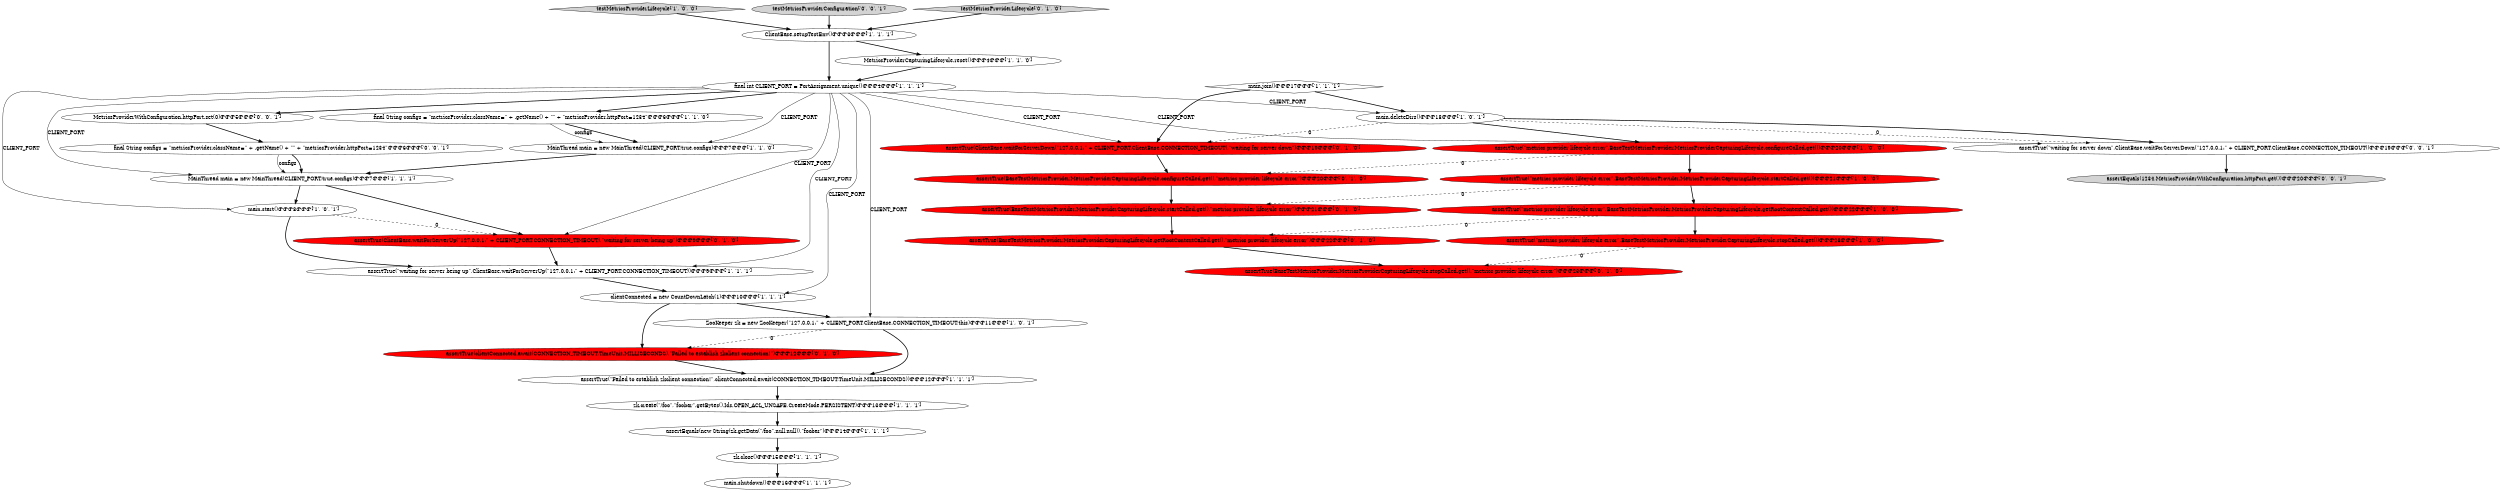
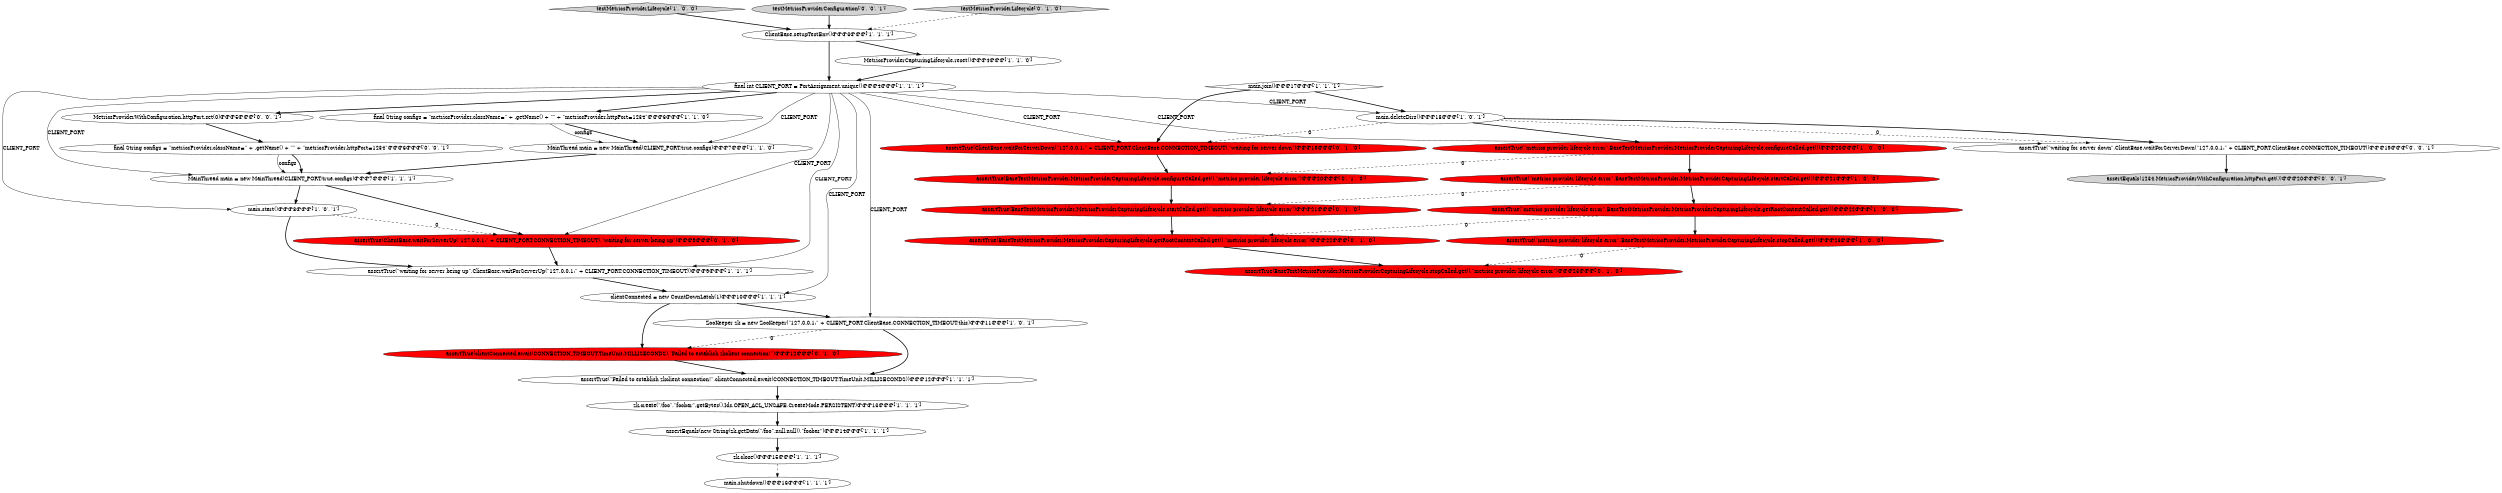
edge "testMetricsProviderLifecycle['0', '1', '0']" -> "ClientBase.setupTestEnv()@@@3@@@['1', '1', '1']": style bold -> dashed
edge "zk.close()@@@15@@@['1', '1', '1']" -> "main.shutdown()@@@16@@@['1', '1', '1']": style bold -> dashed
